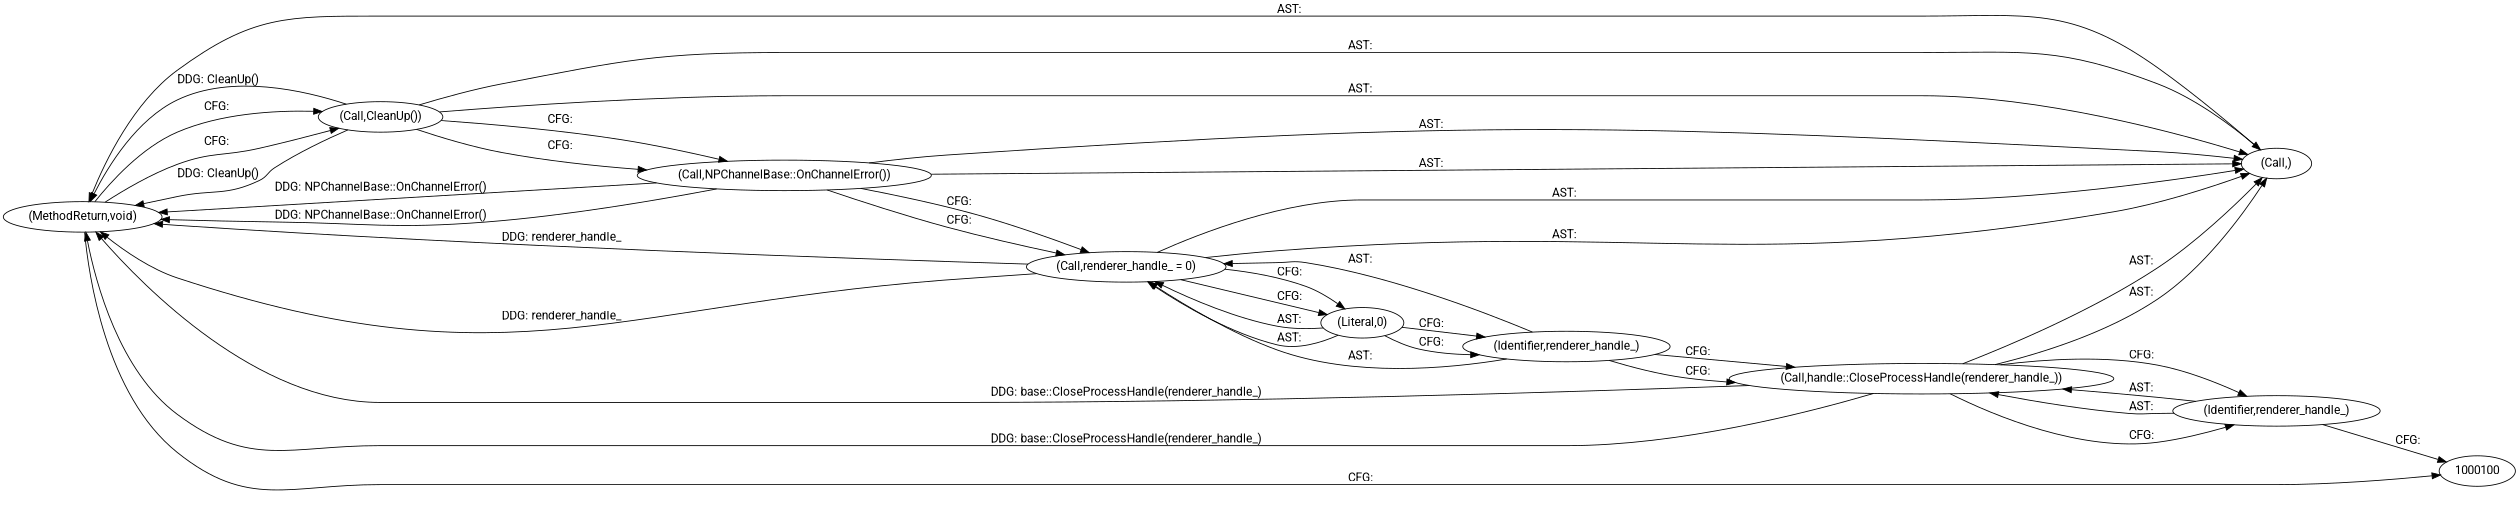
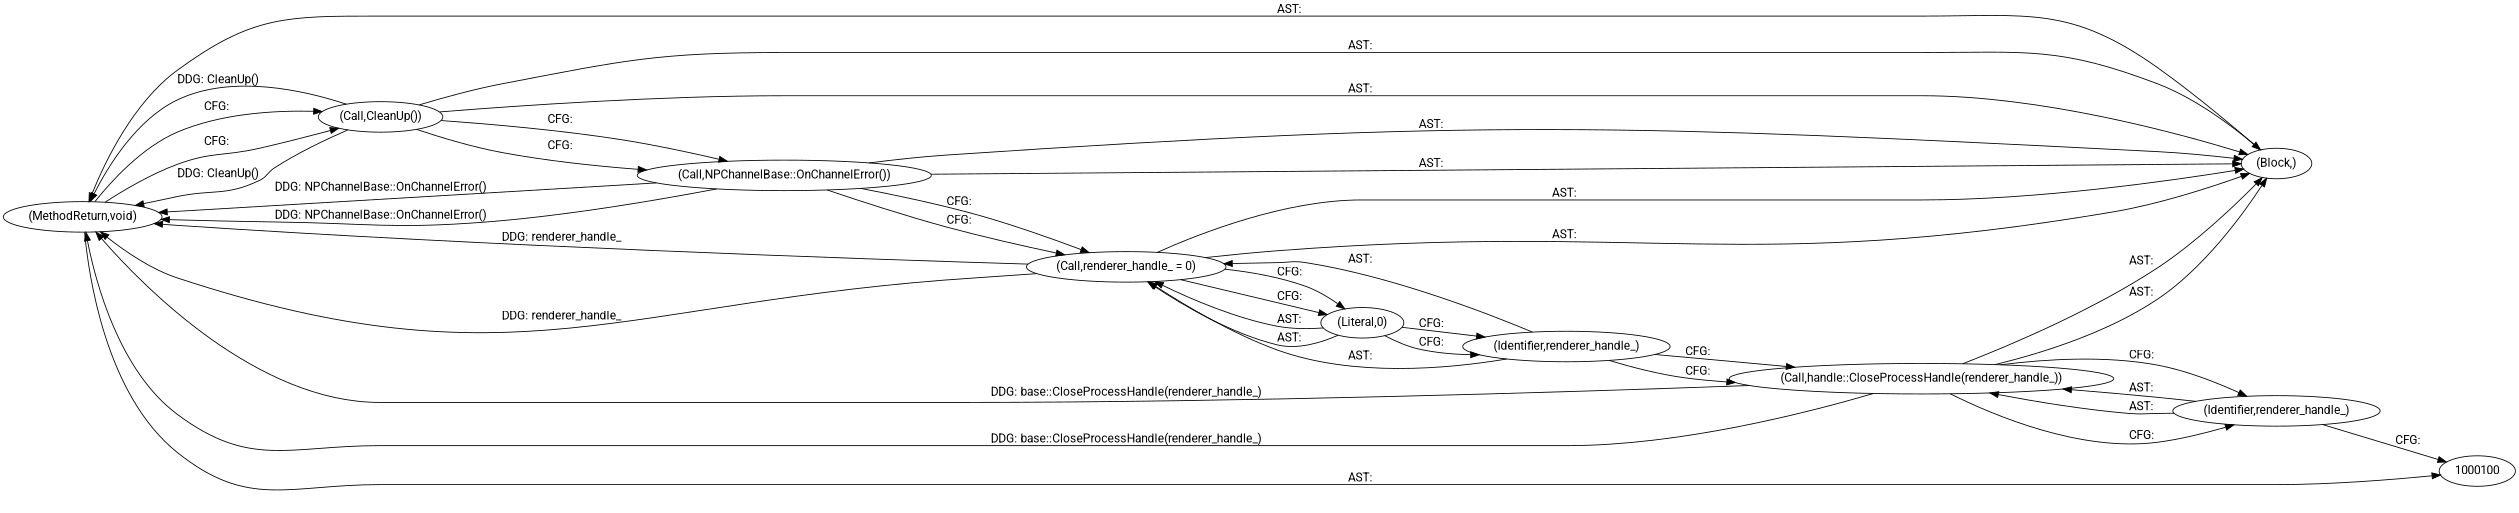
node "(Call,)": label "(Call,)" -> "(Block,)"
edge "(MethodReturn,void)" -> "1000100": label "CFG: " -> "AST: "
